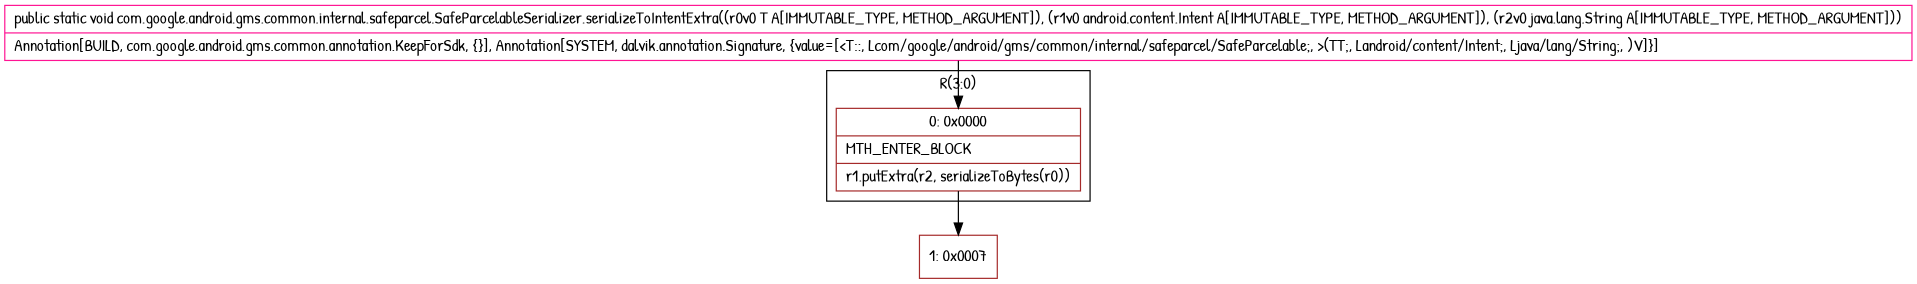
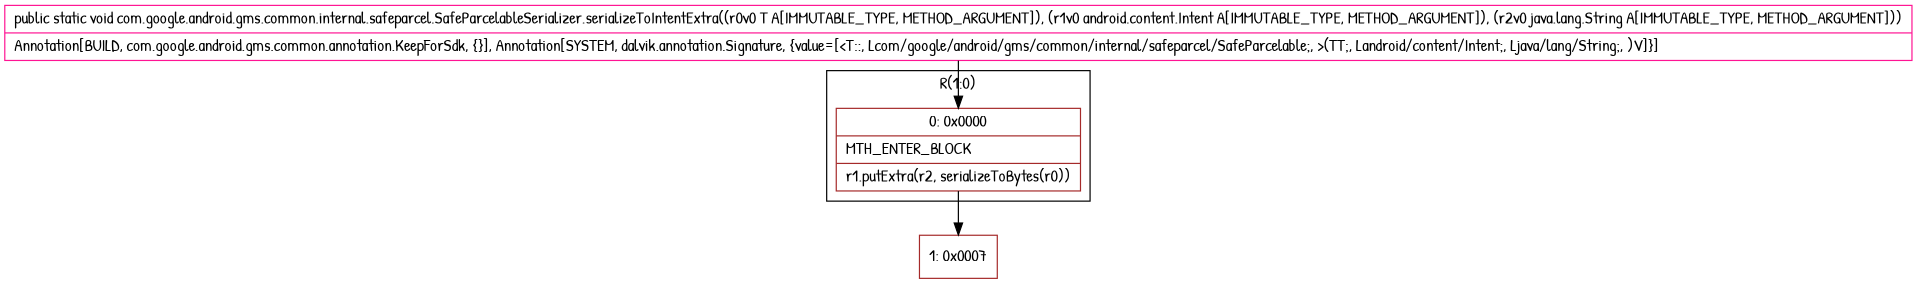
cluster "R(3:0)": label "R(3:0)" -> "R(1:0)"
